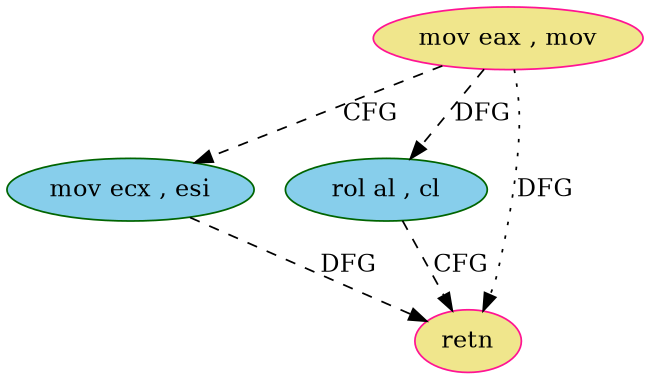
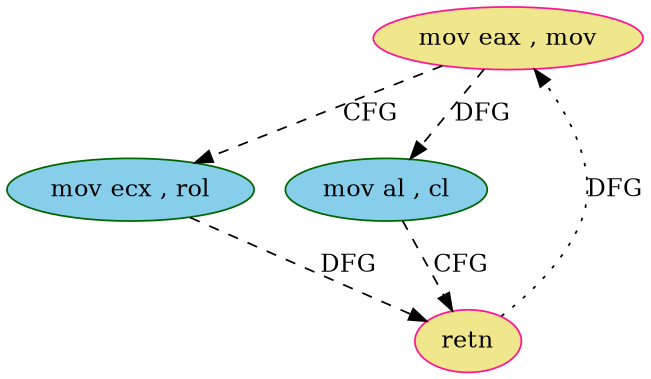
edge "mov eax , mov" -> "retn": reversed
node "mov ecx , esi": label "mov ecx , esi" -> "mov ecx , rol"
node "rol al , cl": label "rol al , cl" -> "mov al , cl"
